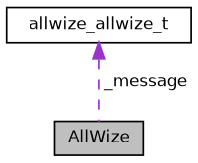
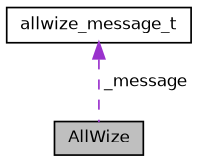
node "allwize_allwize_t": label "allwize_allwize_t" -> "allwize_message_t"
